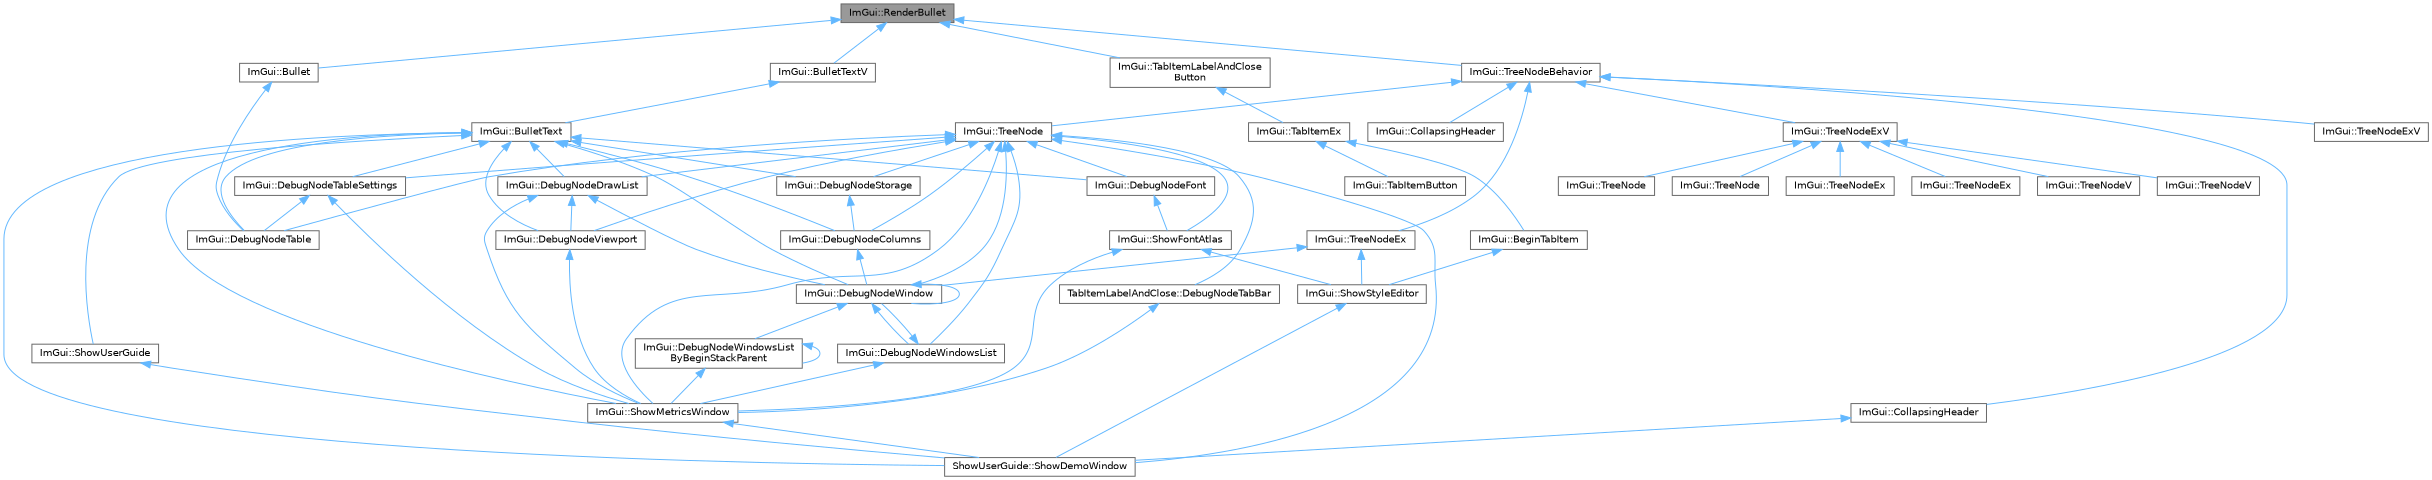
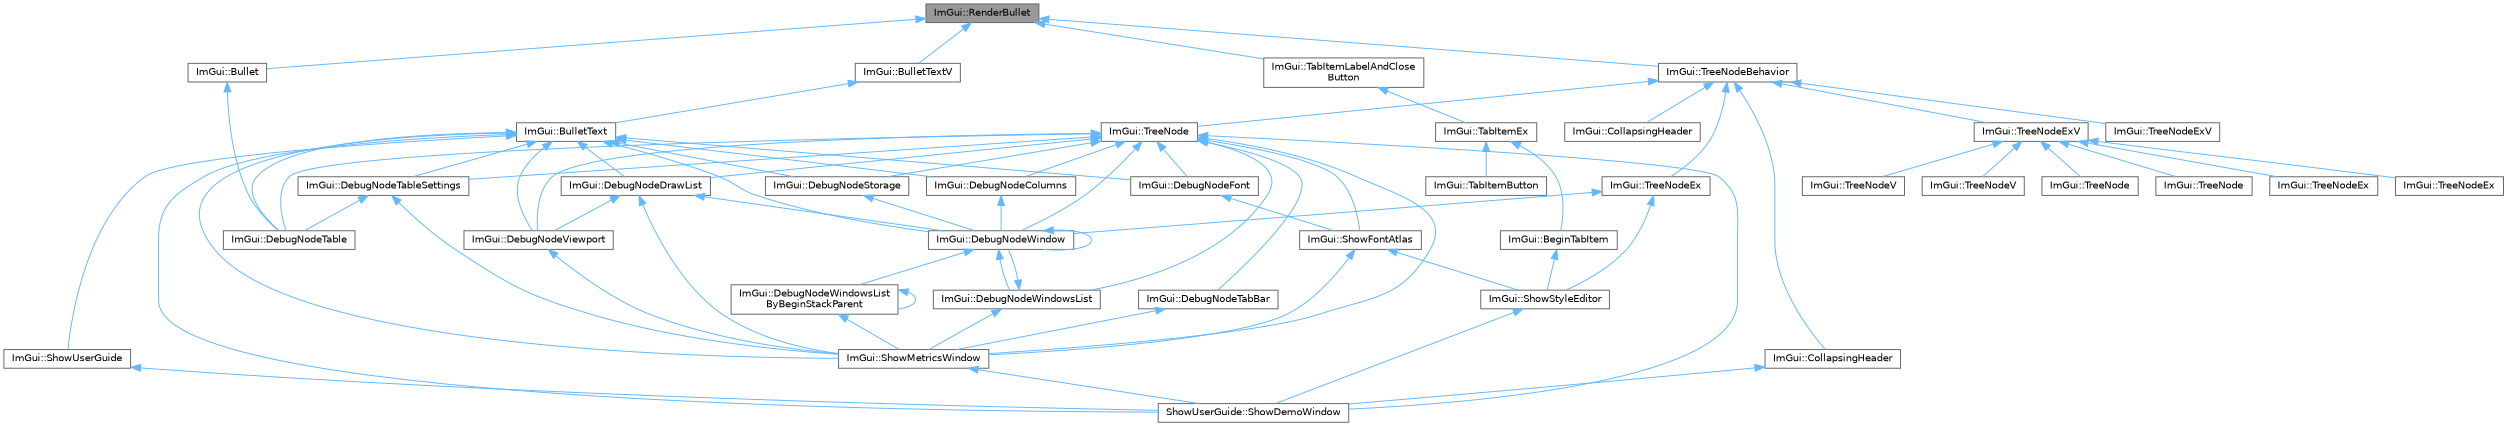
edge "ImGui::DebugNodeColumns" -> "ImGui::DebugNodeStorage": now "ImGui::DebugNodeWindow" -> "ImGui::DebugNodeStorage"
node "TabItemLabelAndClose::DebugNodeTabBar": label "TabItemLabelAndClose::DebugNodeTabBar" -> "ImGui::DebugNodeTabBar"
